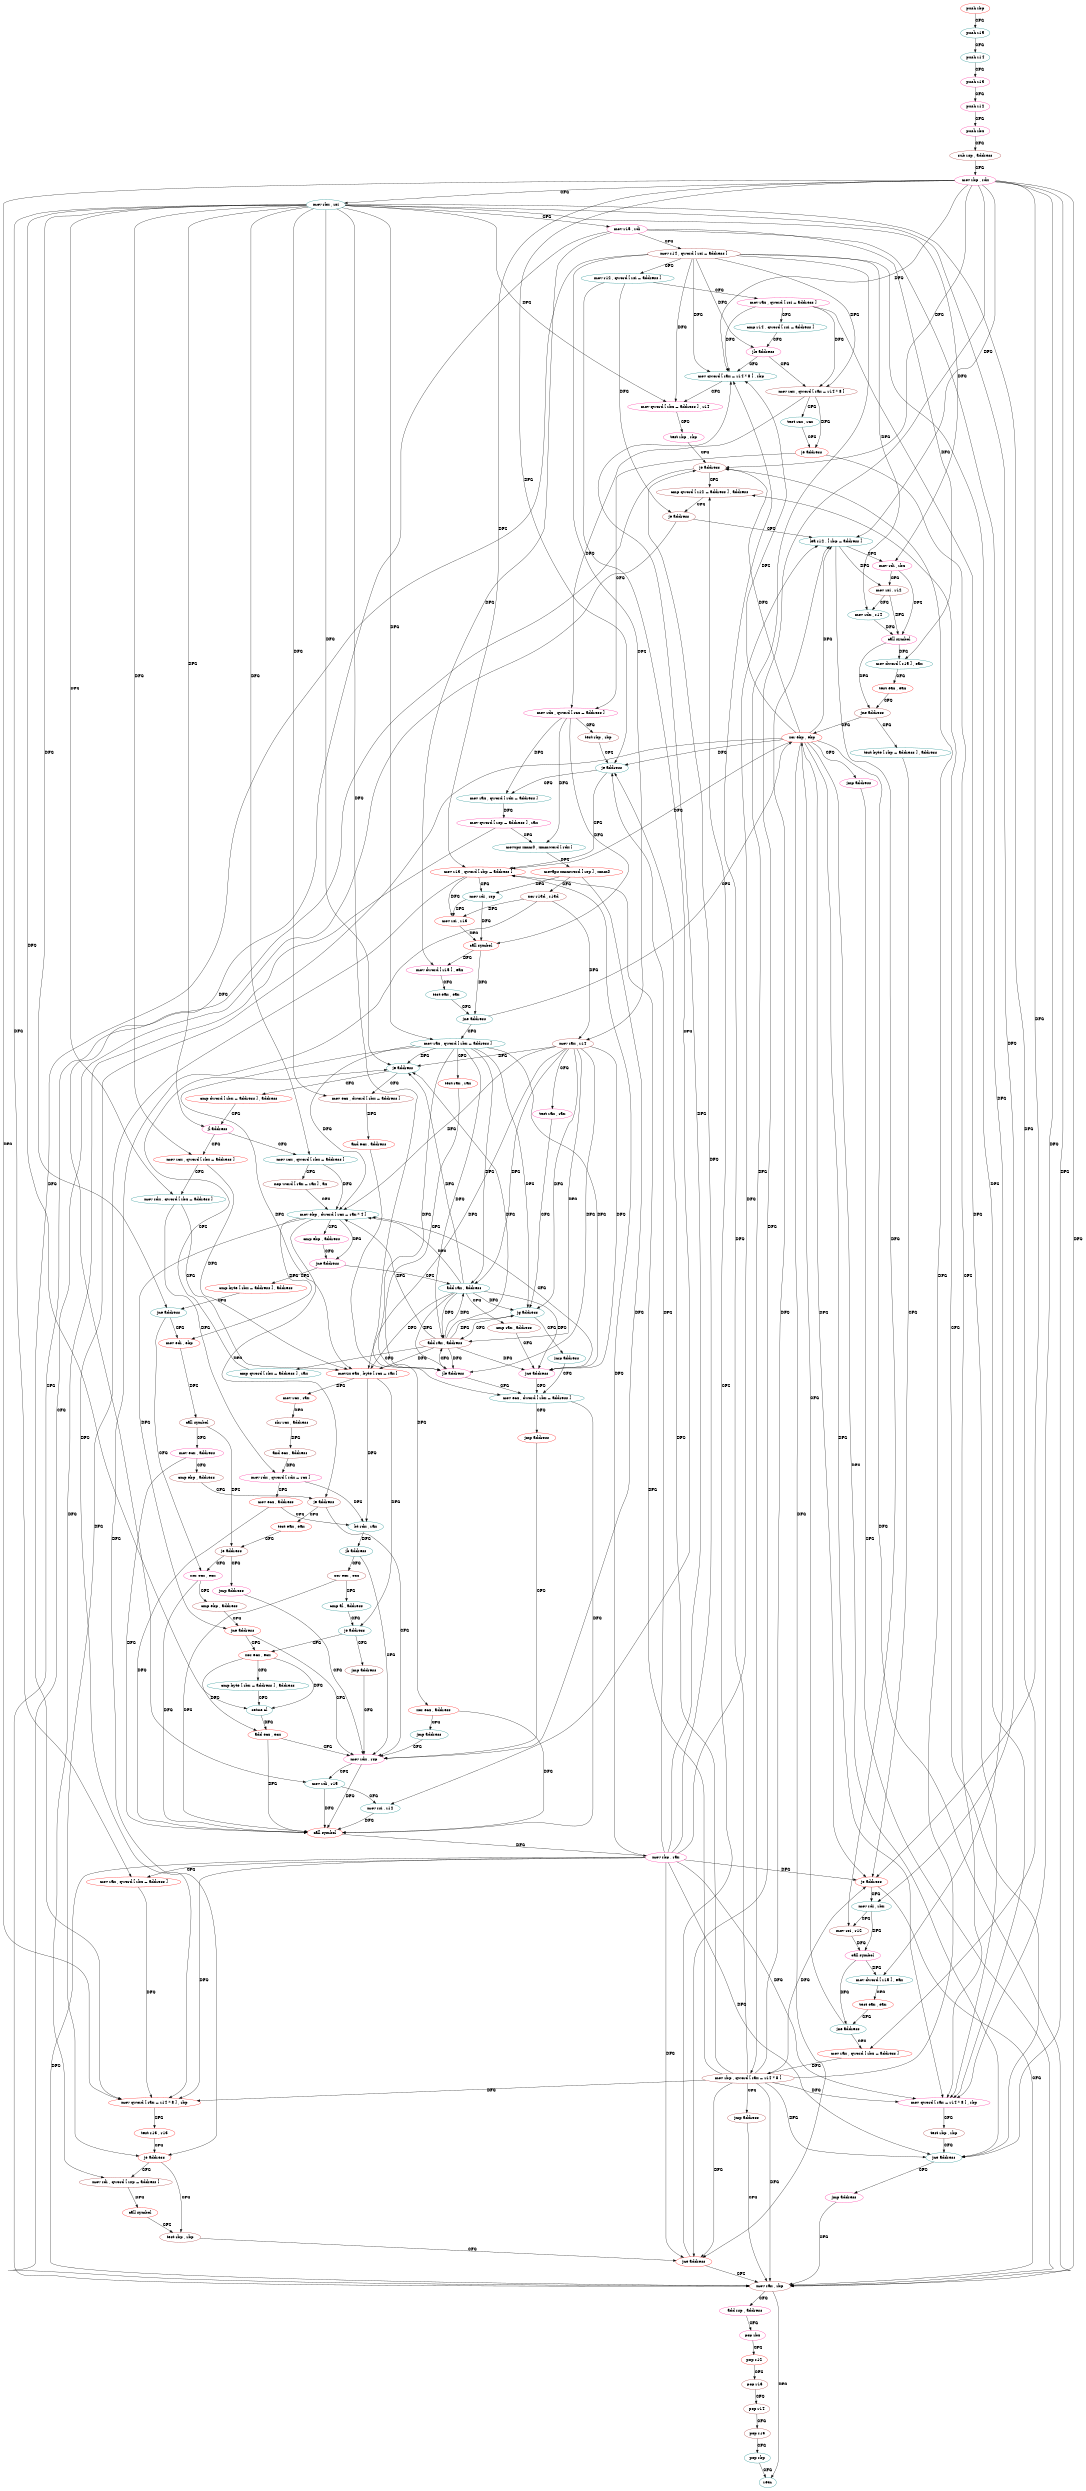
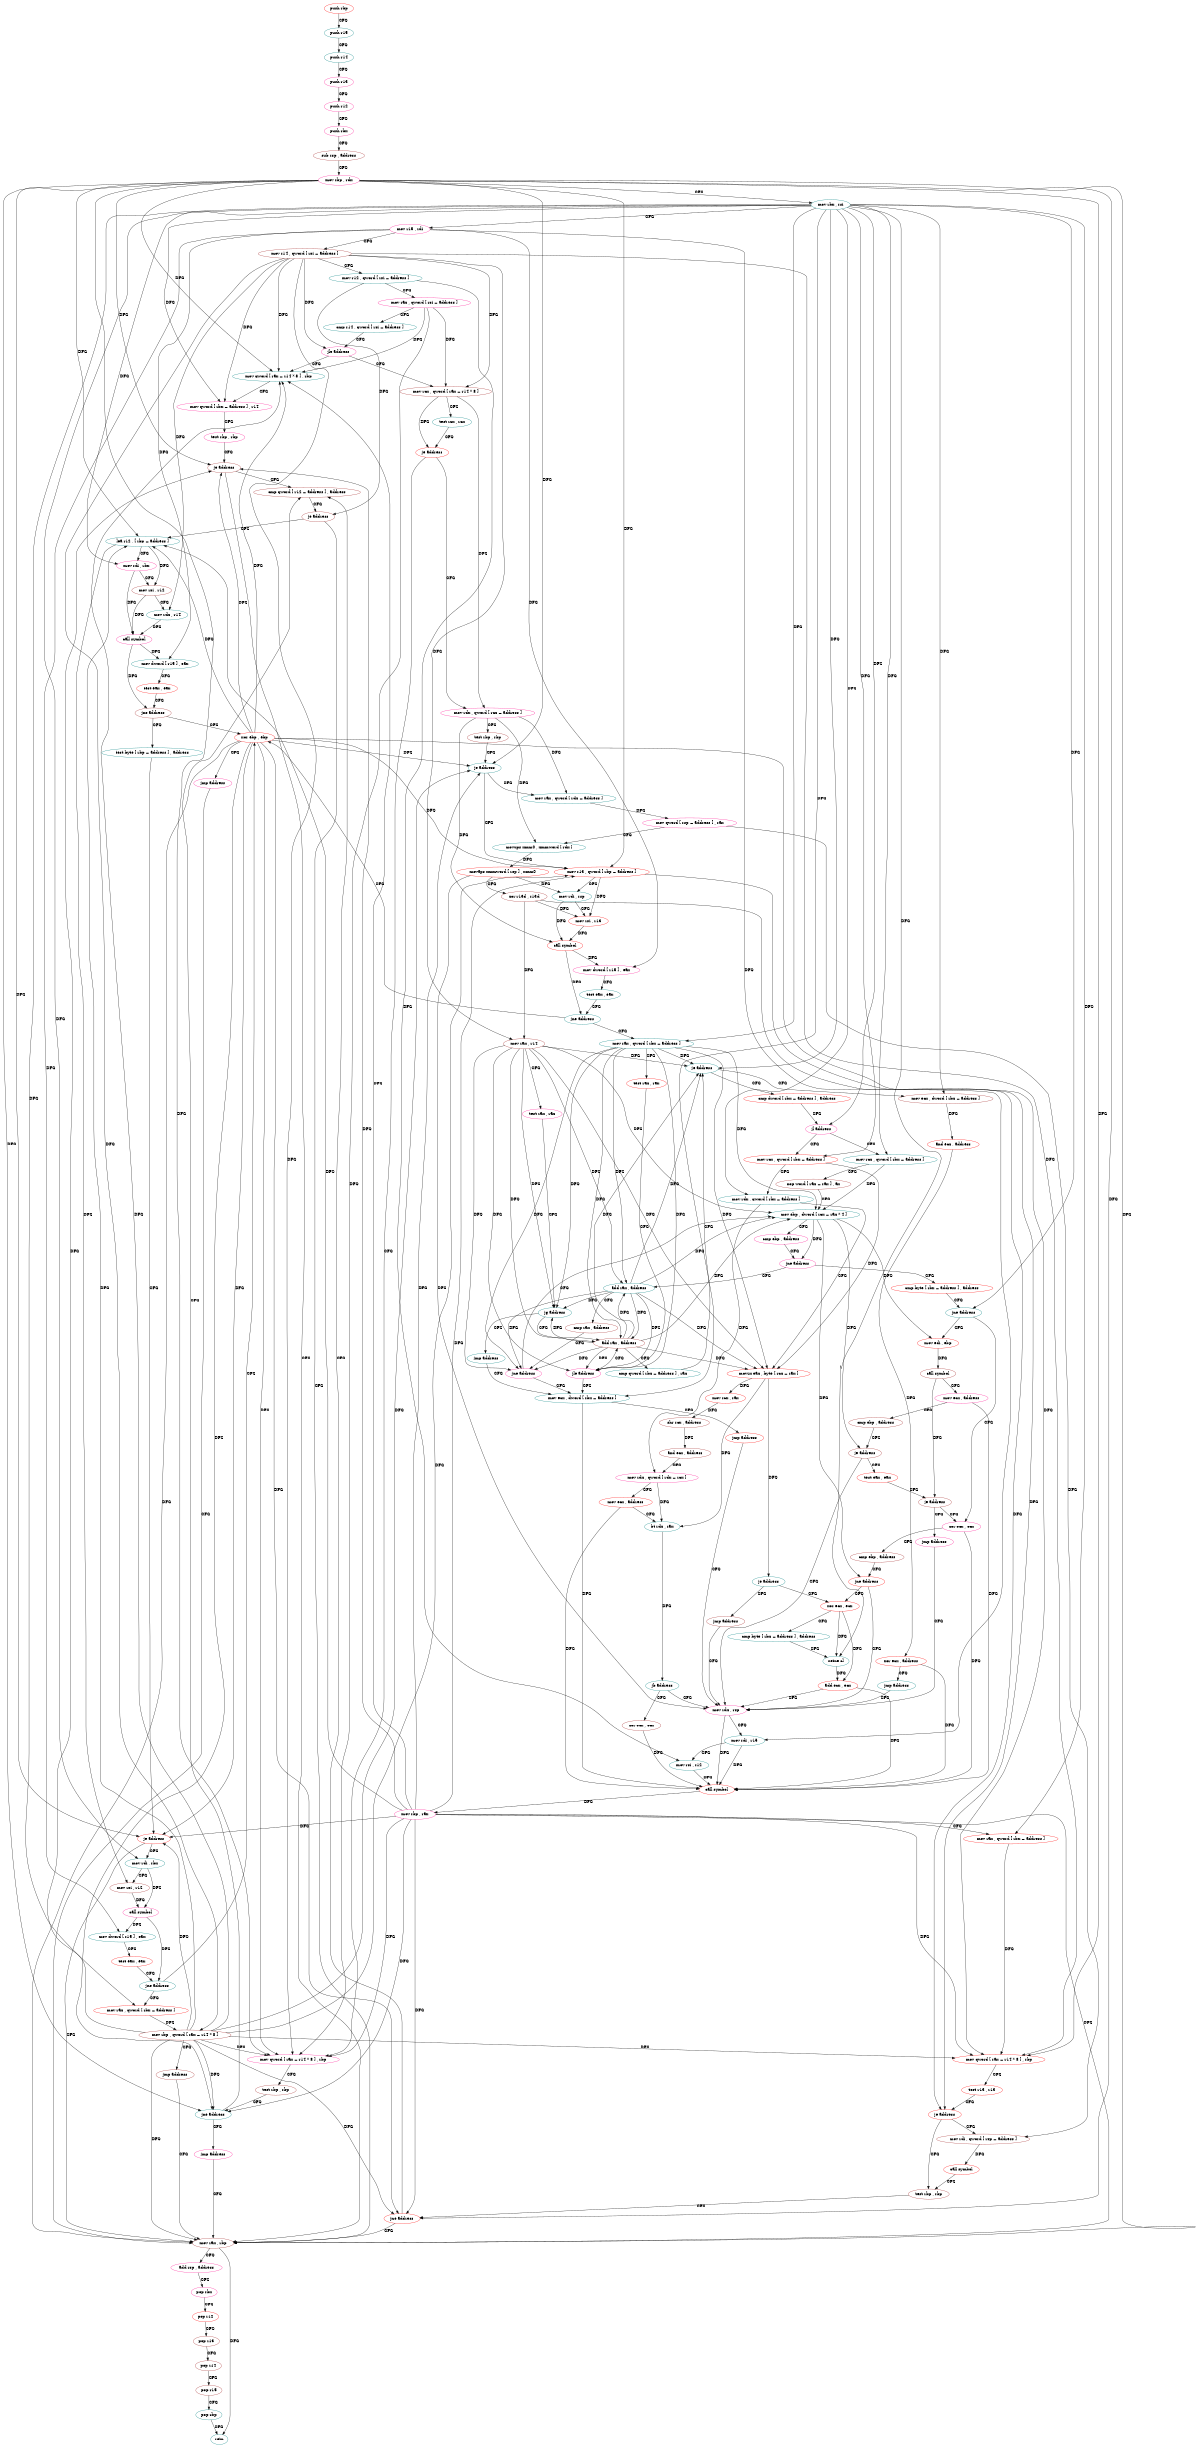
node "cmp al , address": removed
